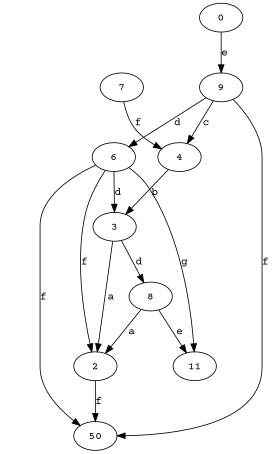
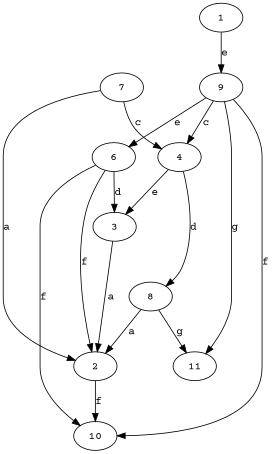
node "0": label "0" -> "1"
edge "7" -> "4": label "f" -> "c"
edge "9" -> "6": label "d" -> "e"
edge "4" -> "3": label "b" -> "e"
edge "7" -> "2": added, label "a"
edge "6" -> "11": now "9" -> "11"
edge "3" -> "8": now "4" -> "8"
edge "8" -> "11": label "e" -> "g"
node "50": label "50" -> "10"
